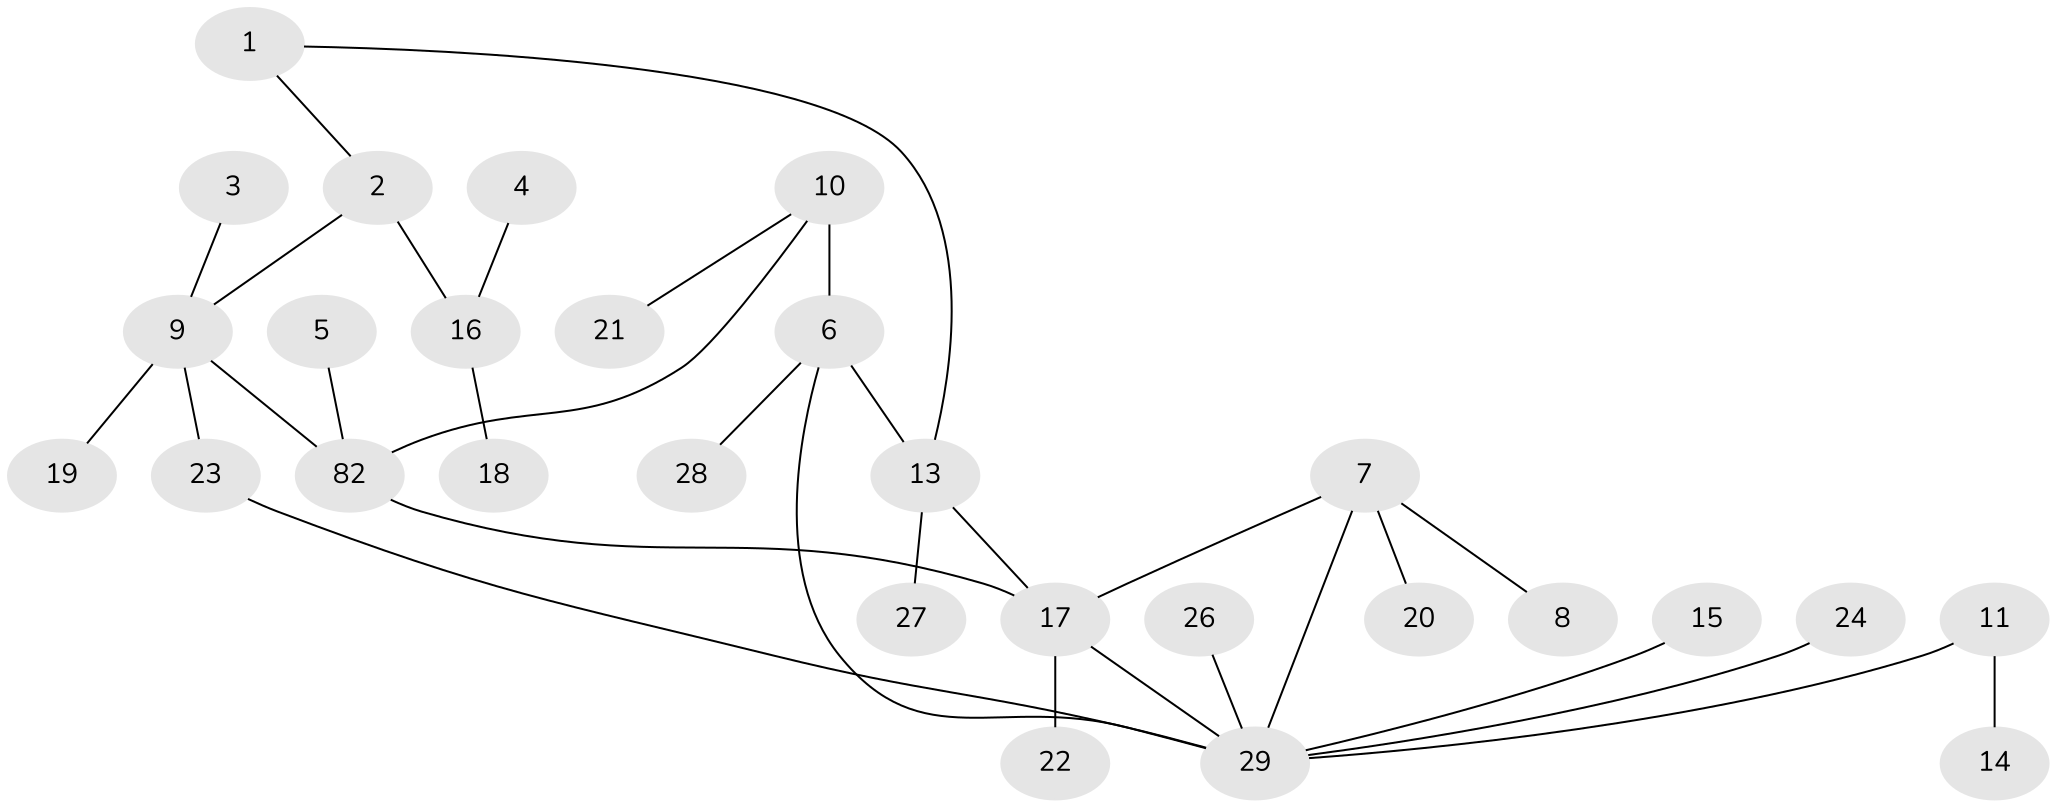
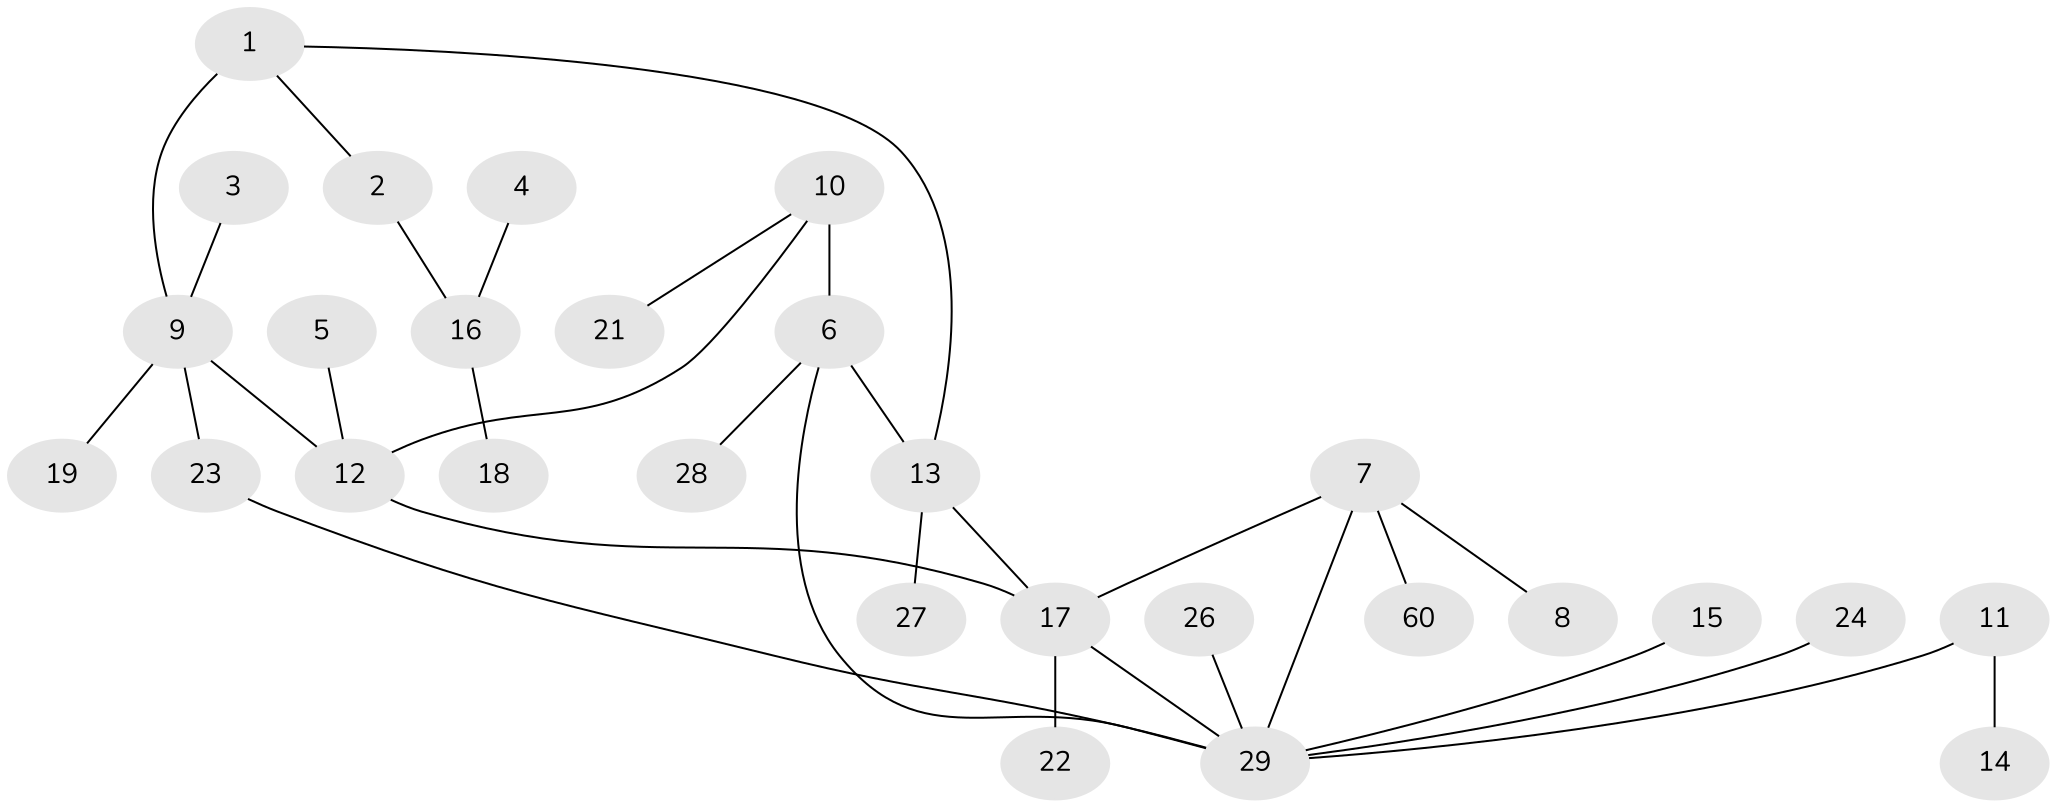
edge "2" -- "9": now "1" -- "9"
node "82": label "82" -> "12"
node "20": label "20" -> "60"
